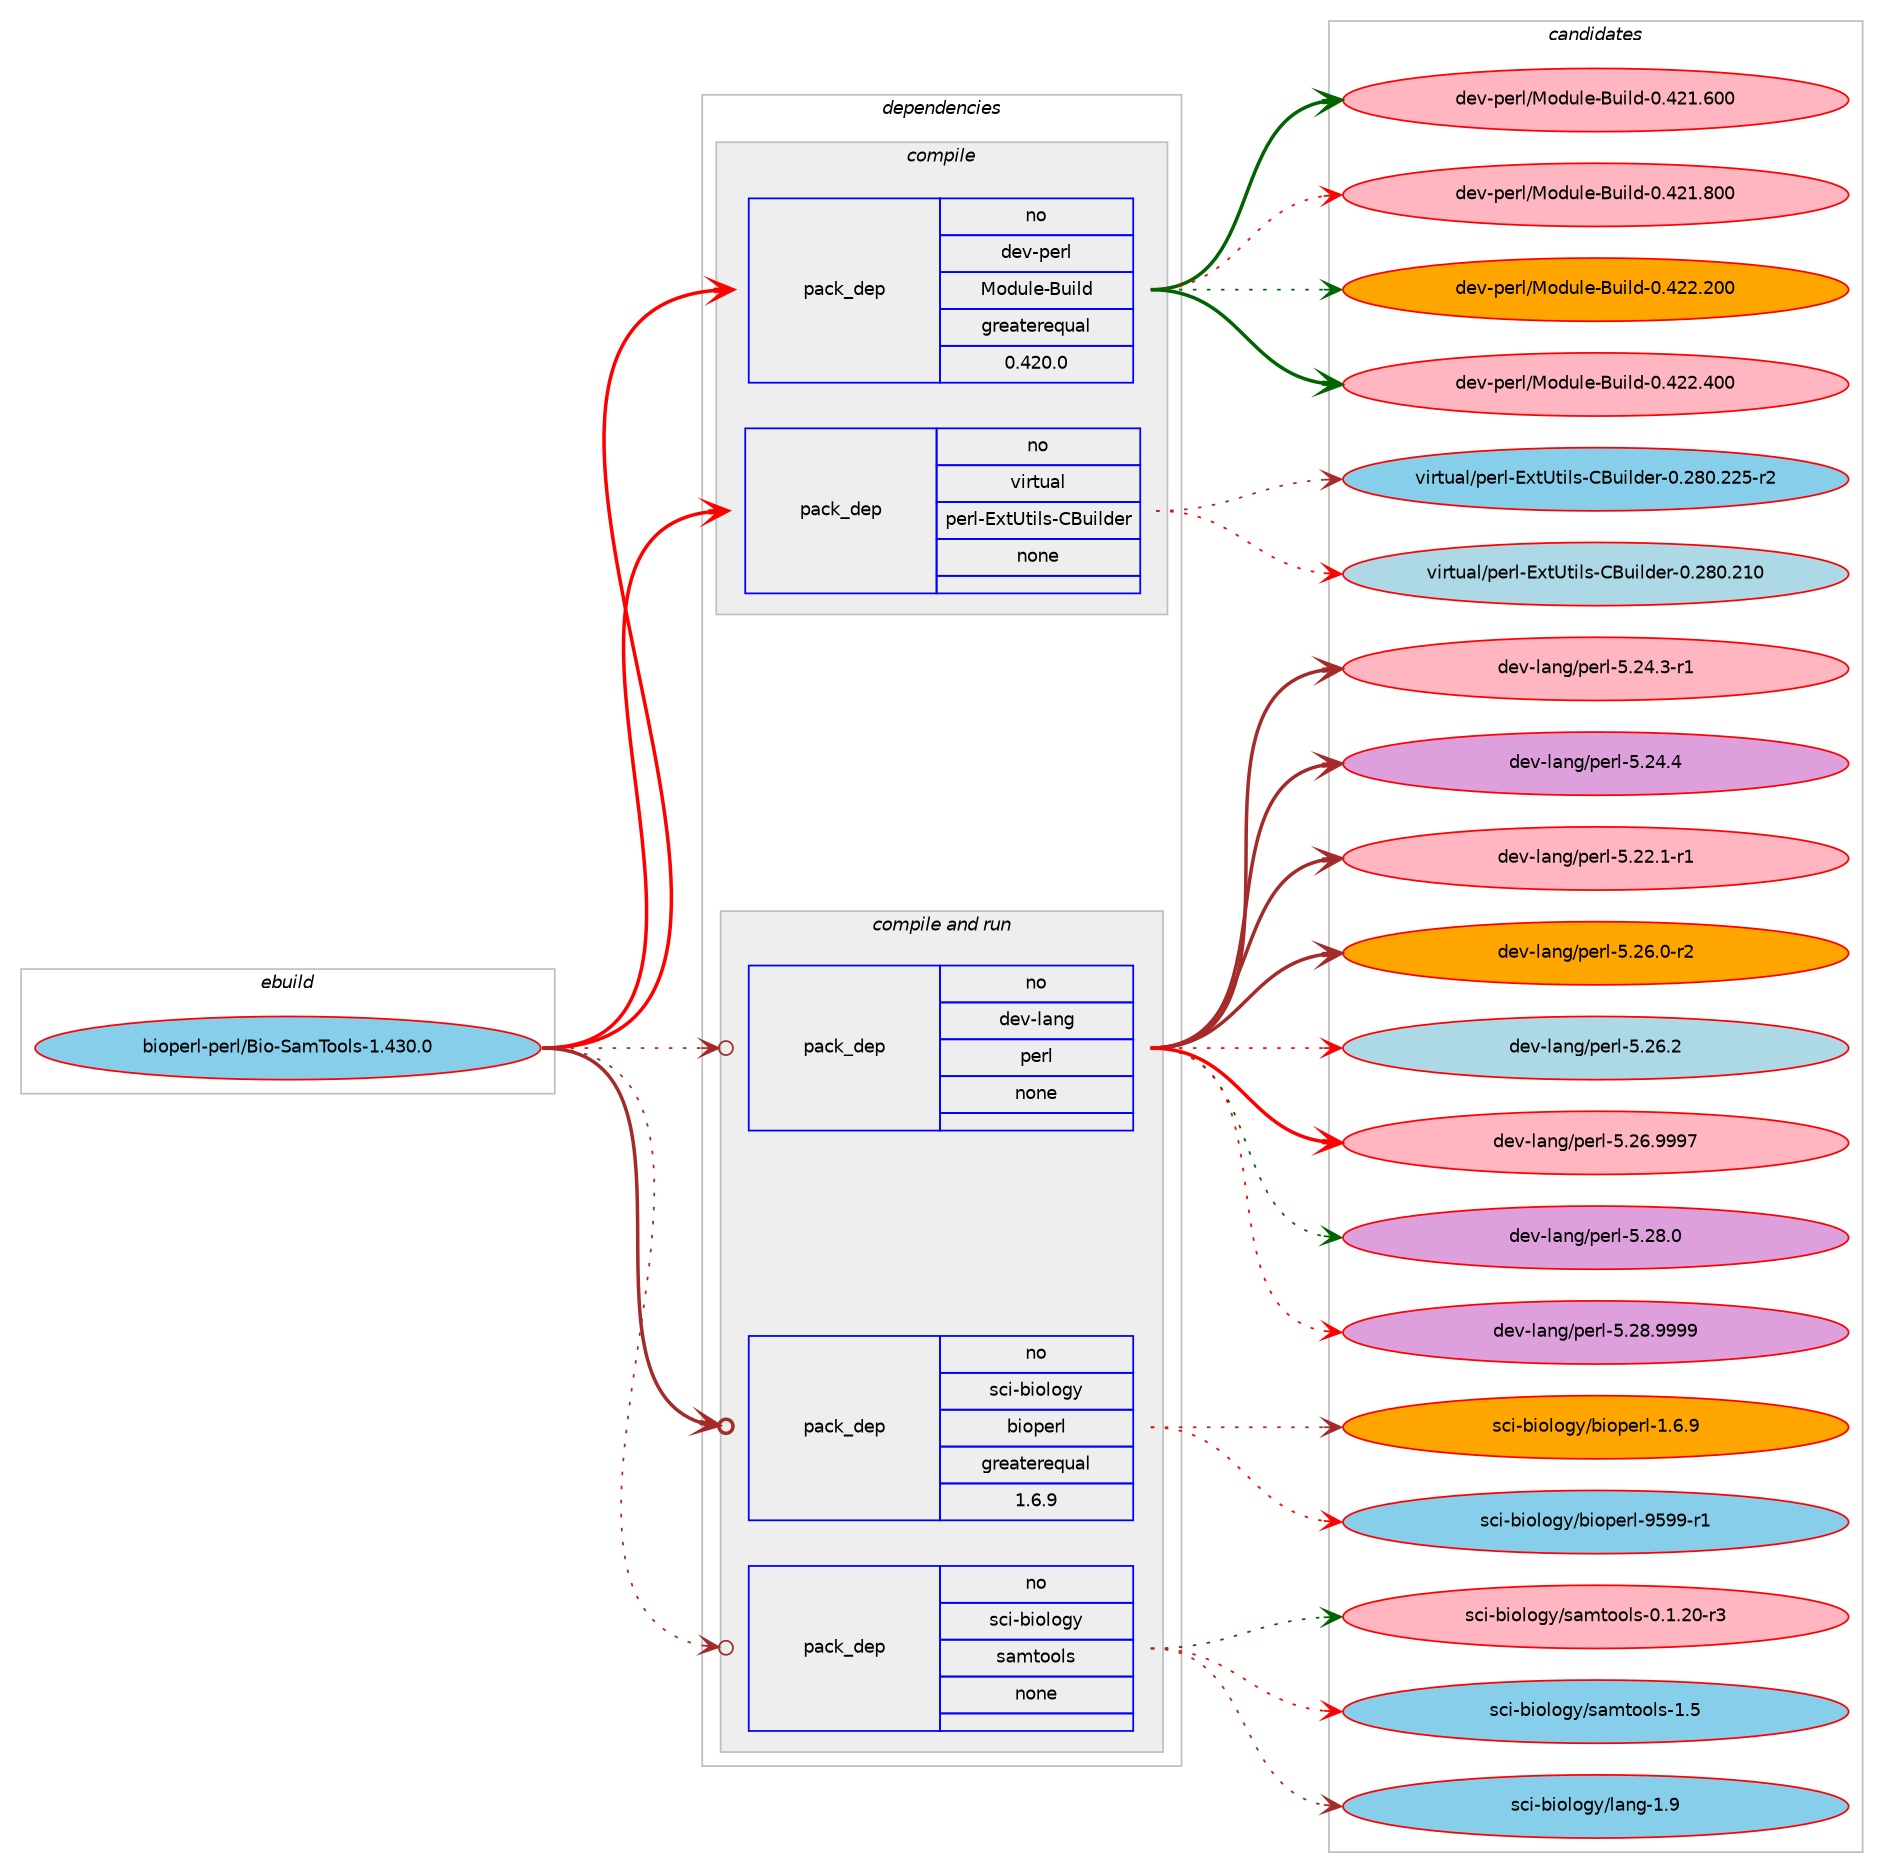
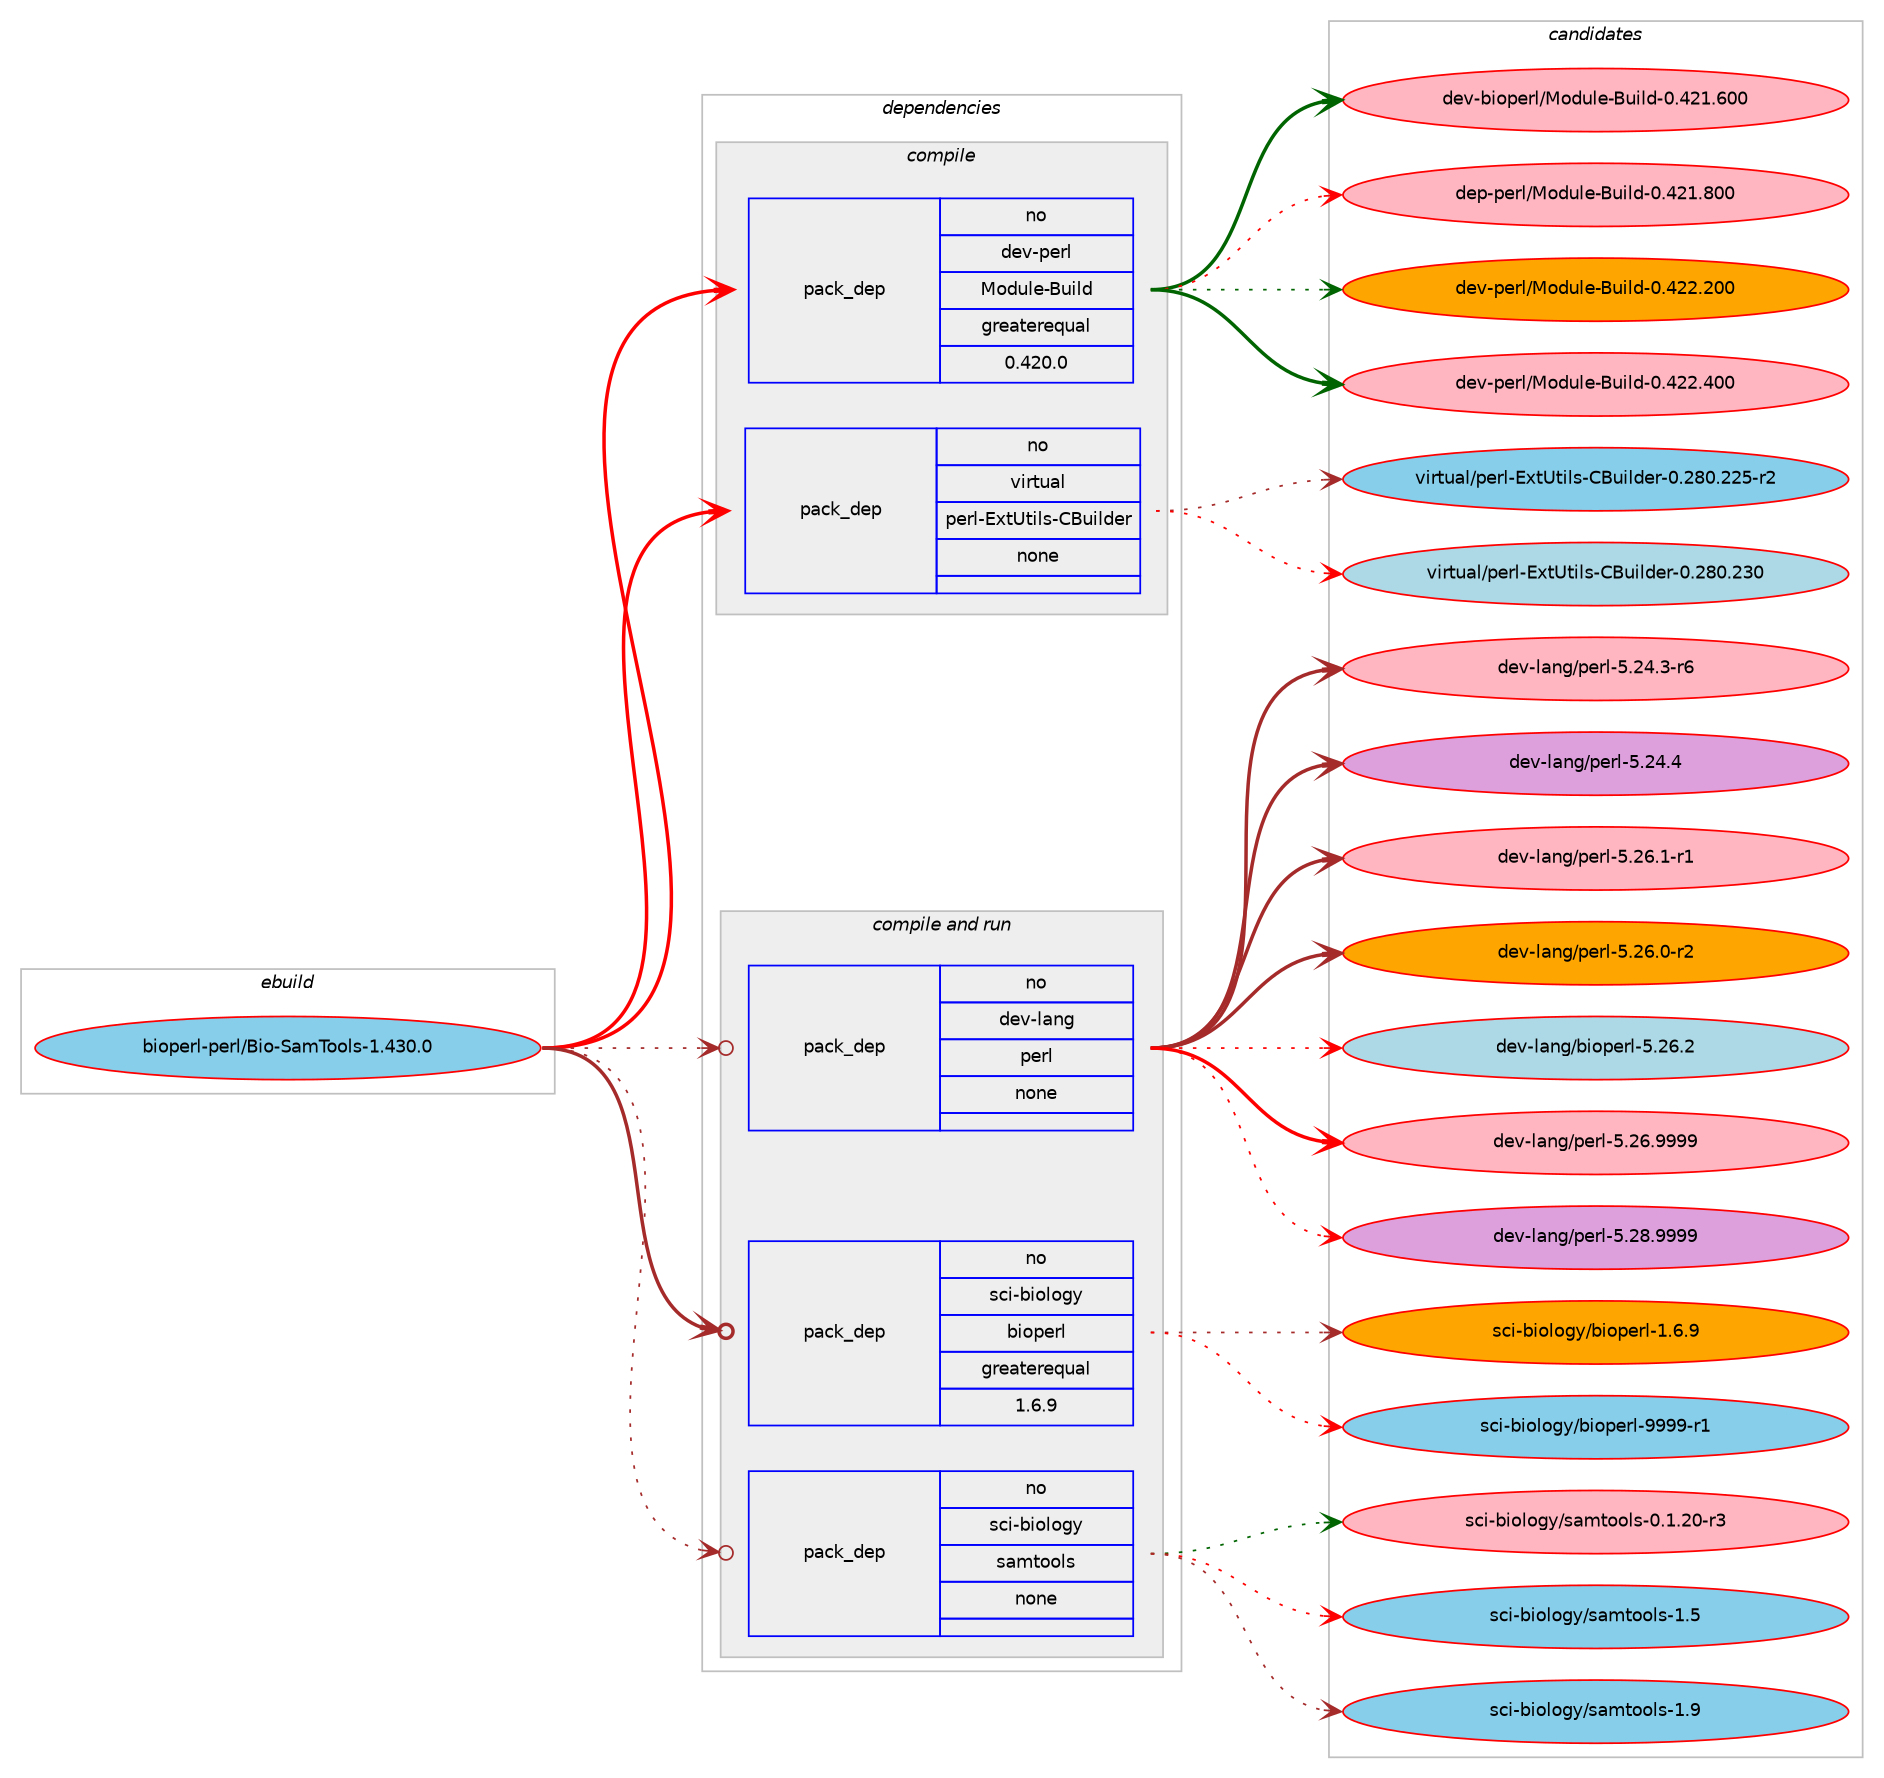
node "dev-perl/Module-Build-0.421.600": label "dev-perl/Module-Build-0.421.600" -> "dev-bioperl/Module-Build-0.421.600"
node "dev-perl/Module-Build-0.421.800": label "dev-perl/Module-Build-0.421.800" -> "dep-perl/Module-Build-0.421.800"
node "virtual/perl-ExtUtils-CBuilder-0.280.210": label "virtual/perl-ExtUtils-CBuilder-0.280.210" -> "virtual/perl-ExtUtils-CBuilder-0.280.230"
node "dev-lang/perl-5.24.3-r1": label "dev-lang/perl-5.24.3-r1" -> "dev-lang/perl-5.24.3-r6"
node "dev-lang/perl-5.22.1-r1": label "dev-lang/perl-5.22.1-r1" -> "dev-lang/perl-5.26.1-r1"
node "dev-lang/perl-5.26.2": label "dev-lang/perl-5.26.2" -> "dev-lang/bioperl-5.26.2"
node "dev-lang/perl-5.26.9997": label "dev-lang/perl-5.26.9997" -> "dev-lang/perl-5.26.9999"
node "dev-lang/perl-5.28.0": removed
node "sci-biology/bioperl-9599-r1": label "sci-biology/bioperl-9599-r1" -> "sci-biology/bioperl-9999-r1"
node "sci-biology/lang-1.9": label "sci-biology/lang-1.9" -> "sci-biology/samtools-1.9"
